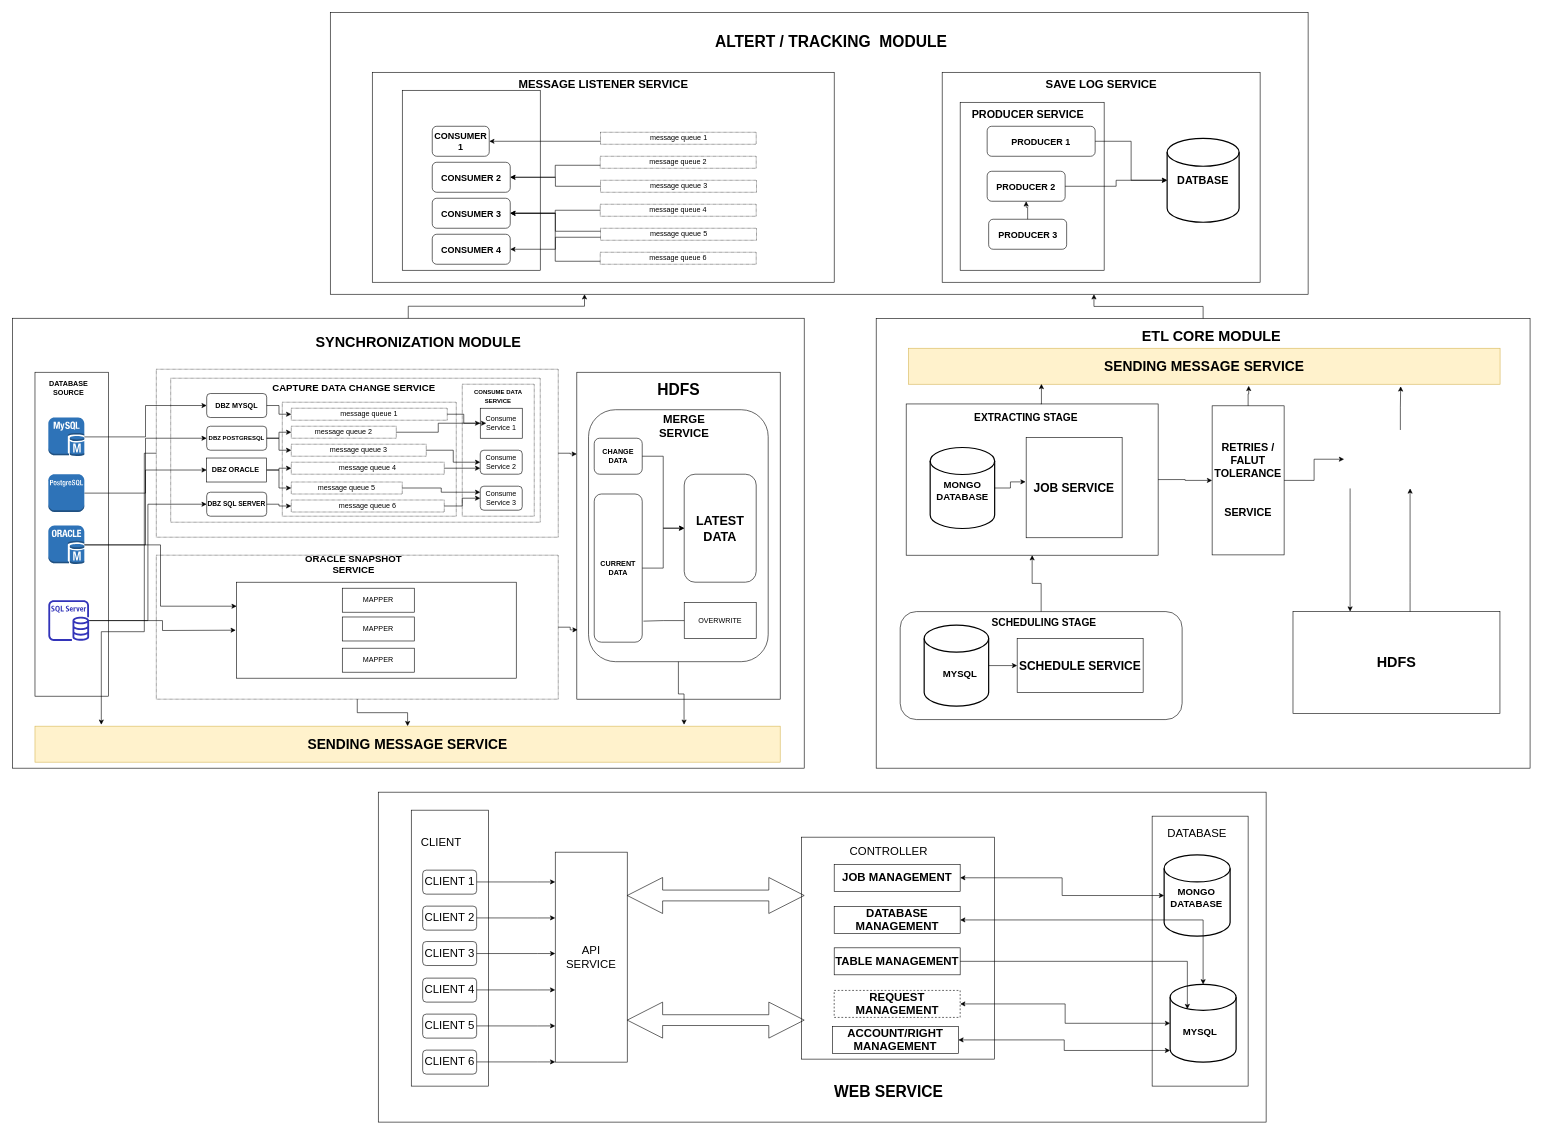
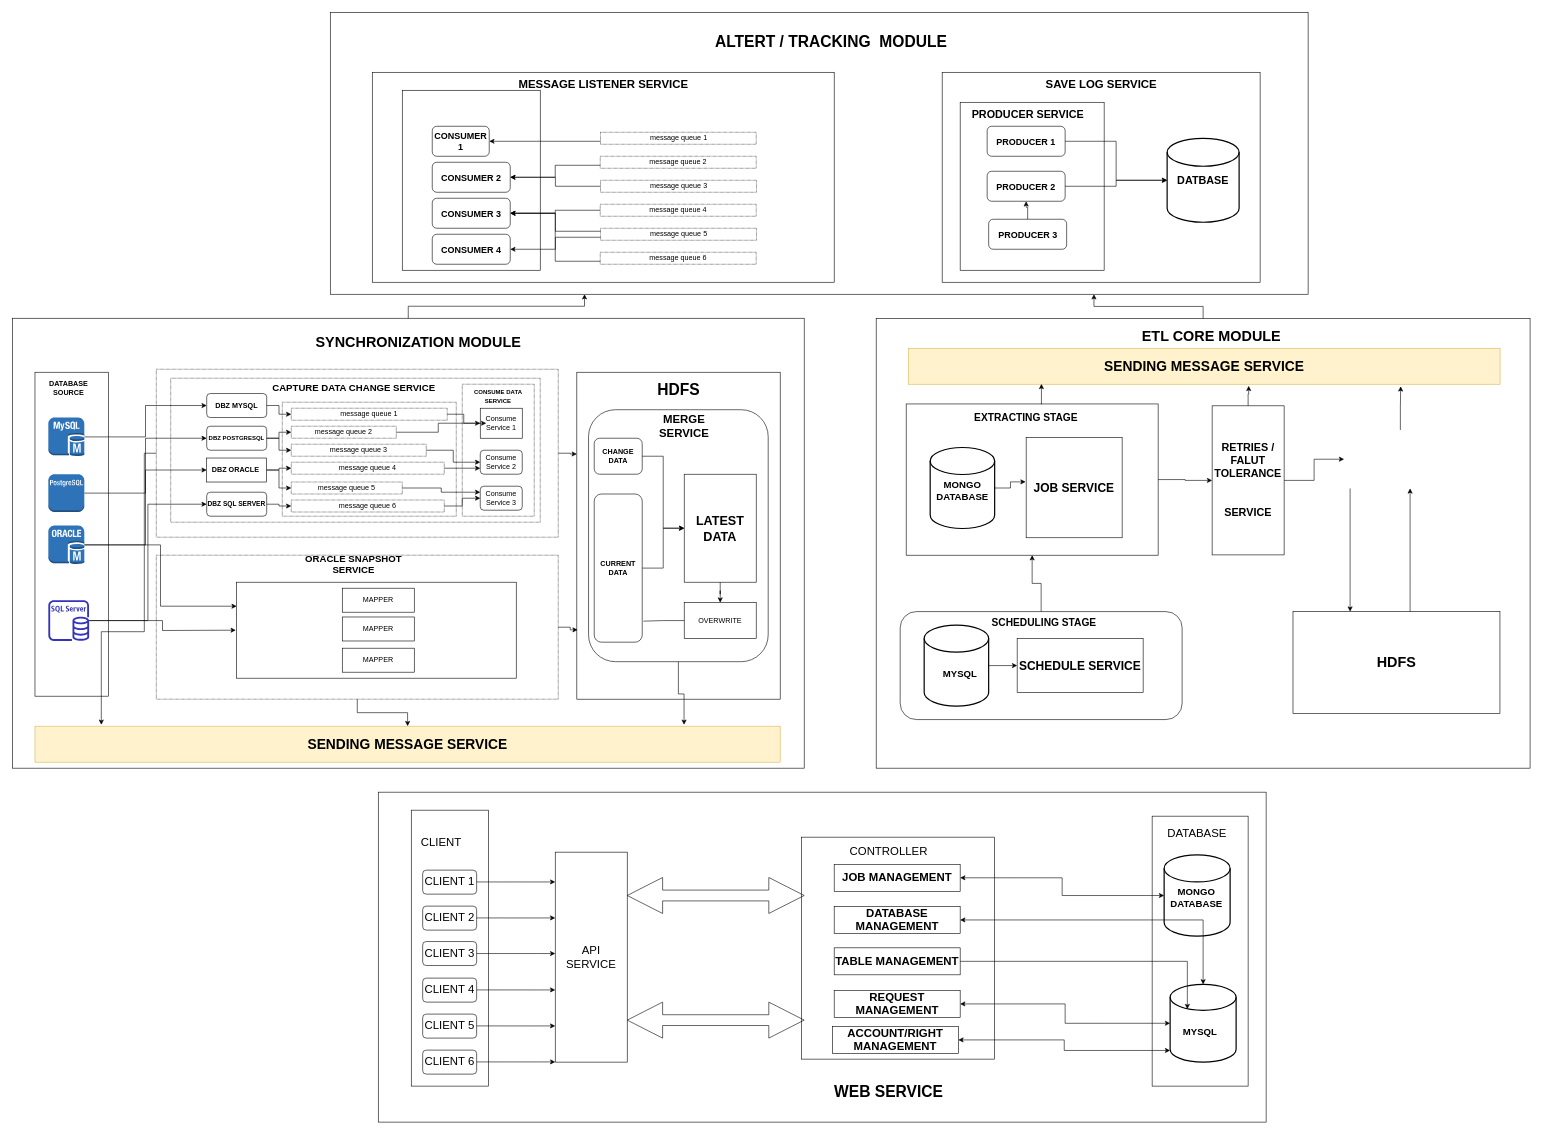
node "PRODUCER 1": size 108x30 -> 78x30
node "LATEST DATA": shape rounded rectangle -> rectangle
edge "LATEST DATA" -> "OVERWRITE": added
node "REQUEST MANAGEMENT": style dashed -> solid
